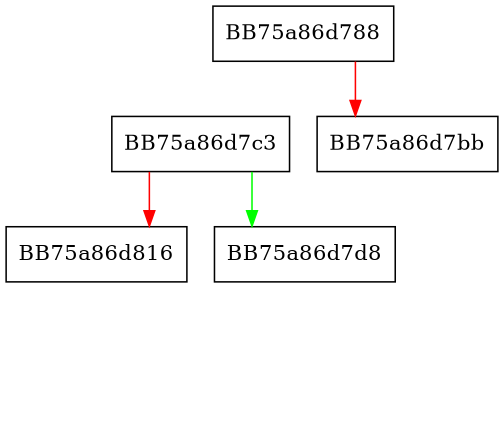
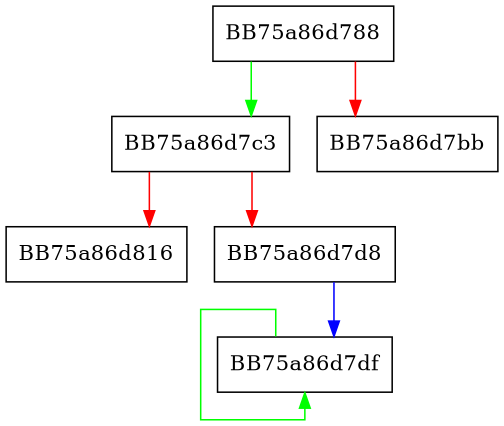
edge "BB75a86d788" -> "BB75a86d7c3": added
edge "BB75a86d7c3" -> "BB75a86d7d8": color green -> red
node "BB75a86d7df": added
